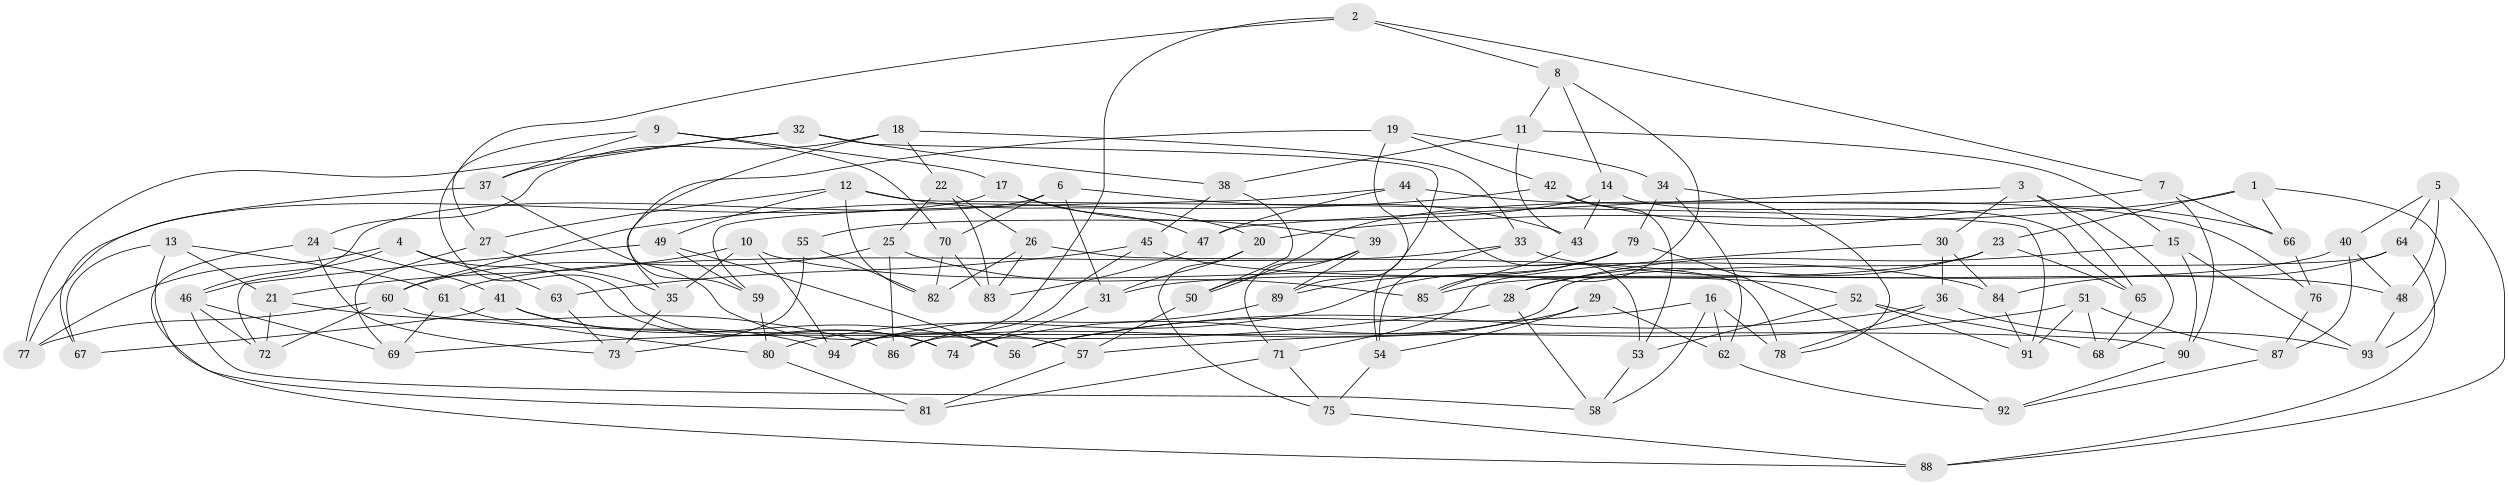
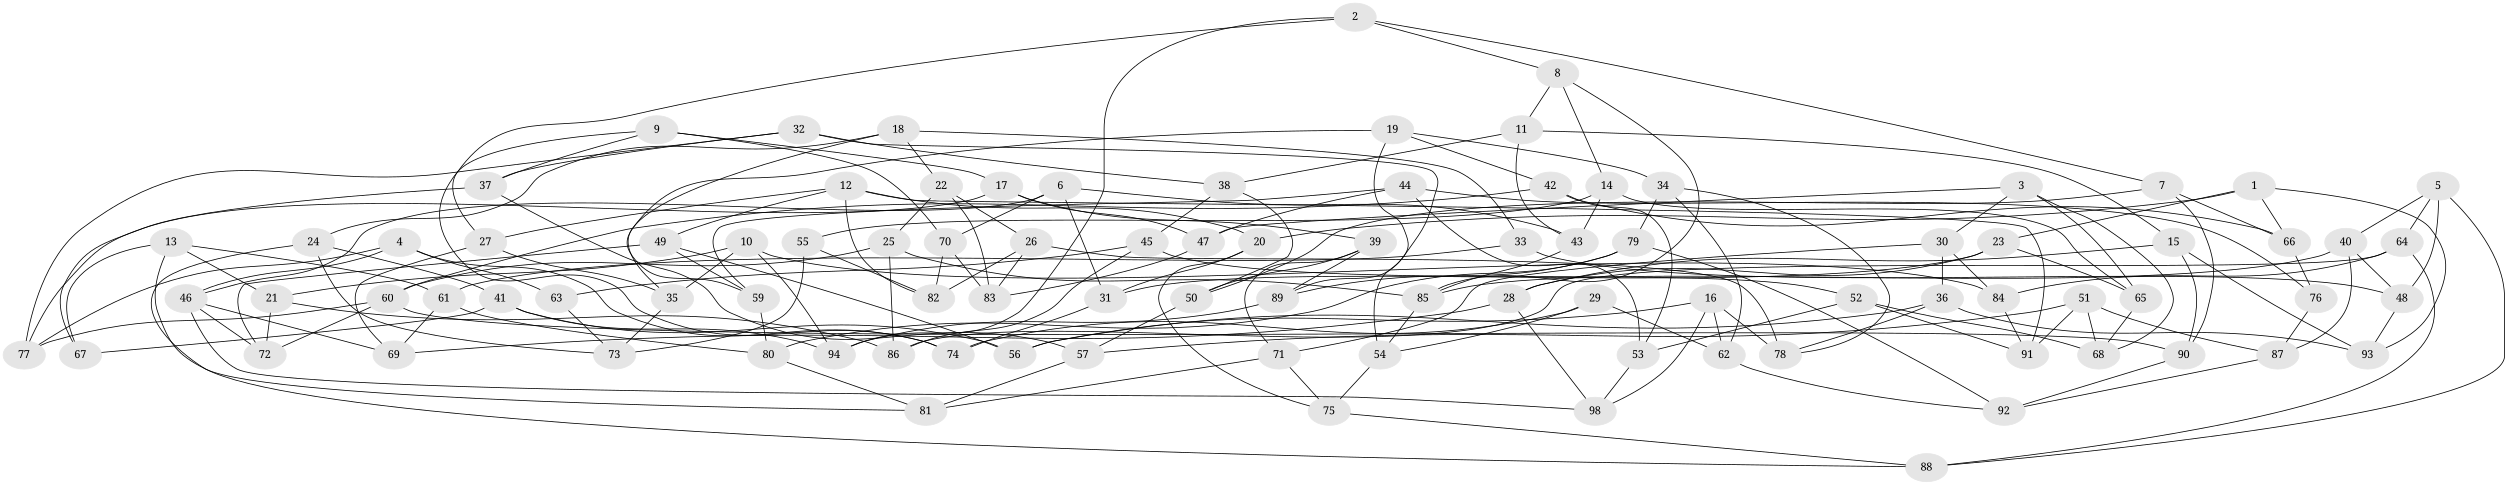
edge "33" -- "54": now "85" -- "54"
node "58": label "58" -> "98"
